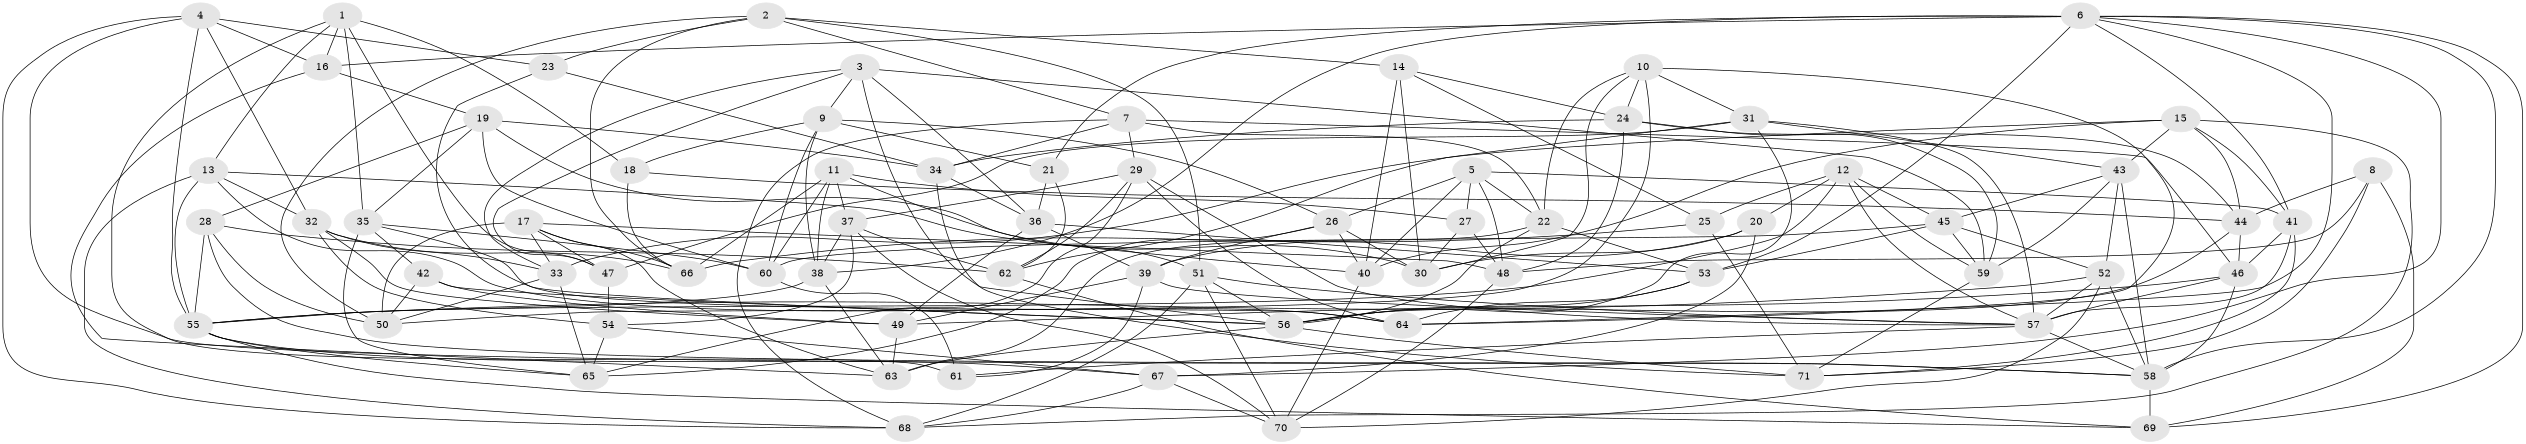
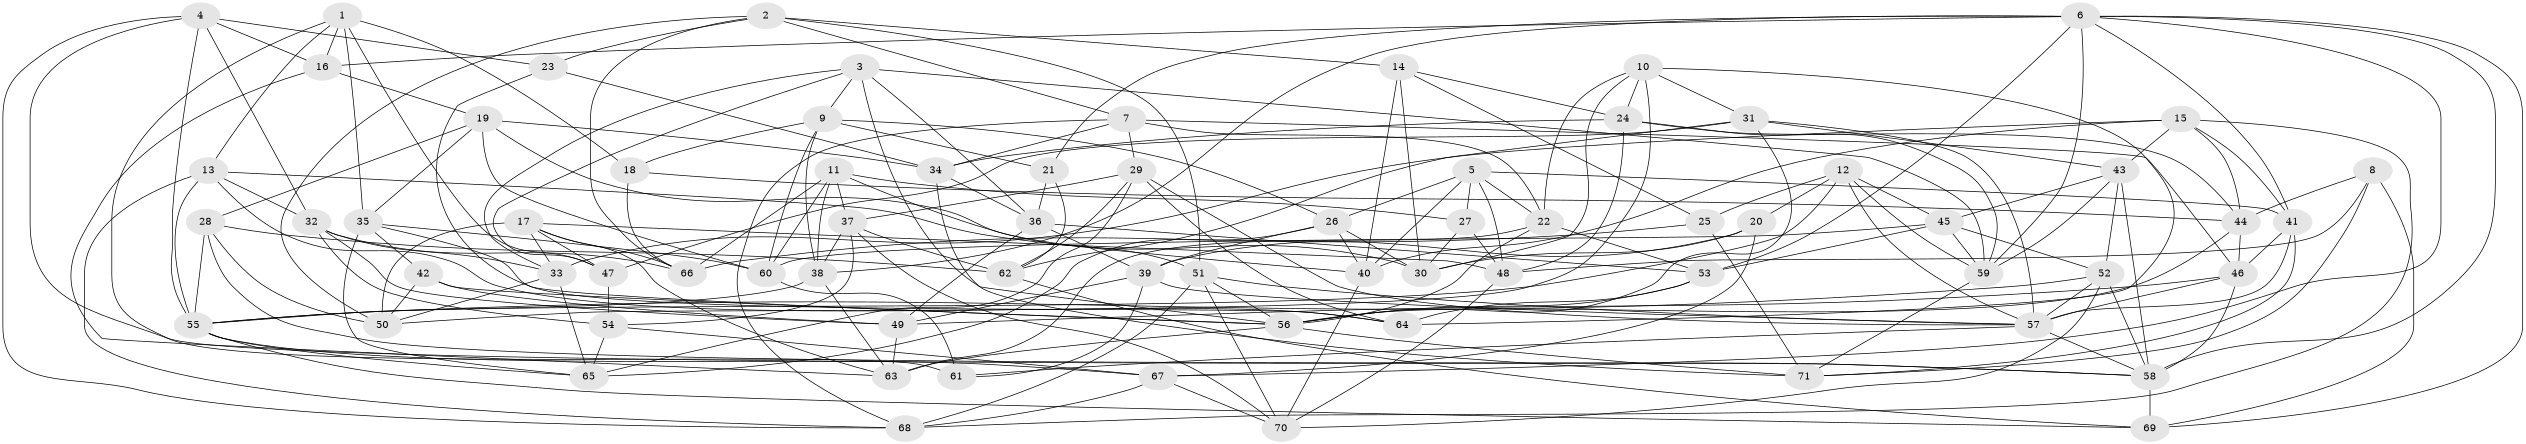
edge "6" -- "64": now "6" -- "59"
